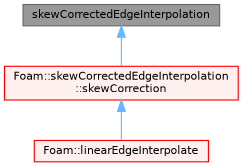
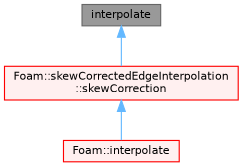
node "skewCorrectedEdgeInterpolation": label "skewCorrectedEdgeInterpolation" -> "interpolate"
node "Foam::linearEdgeInterpolate": label "Foam::linearEdgeInterpolate" -> "Foam::interpolate"
